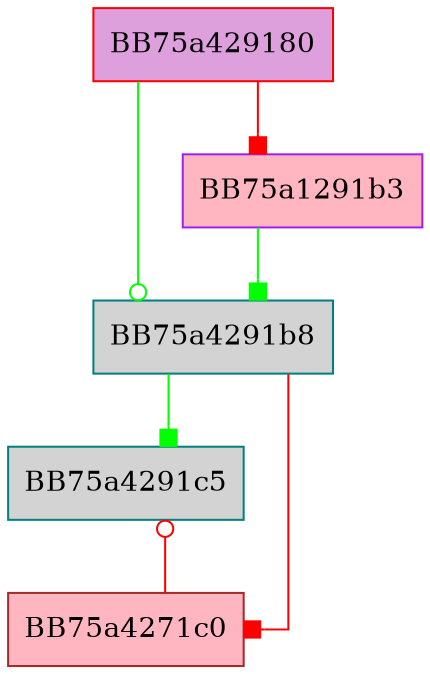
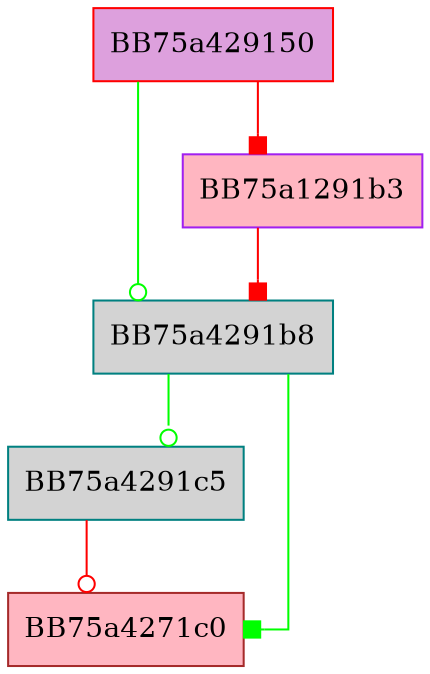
node "BB75a429180": label "BB75a429180" -> "BB75a429150"
edge "BB75a1291b3" -> "BB75a4291b8": color green -> red
edge "BB75a4291b8" -> "BB75a4291c5": arrowhead box -> odot
edge "BB75a4291b8" -> "BB75a4271c0": color red -> green
edge "BB75a4271c0" -> "BB75a4291c5": reversed
